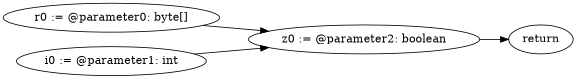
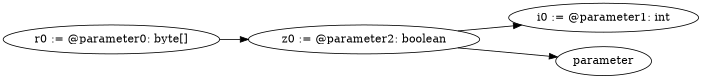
node "return": label "return" -> "parameter"
edge "i0 := @parameter1: int" -> "z0 := @parameter2: boolean": reversed
